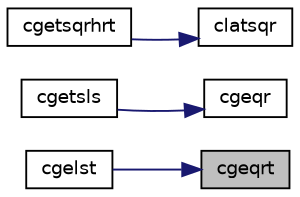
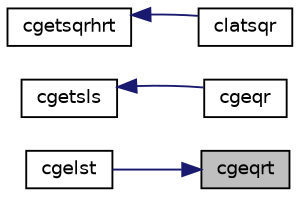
edge "cgetsqrhrt" -> "clatsqr": reversed
edge "cgetsls" -> "cgeqr": reversed
